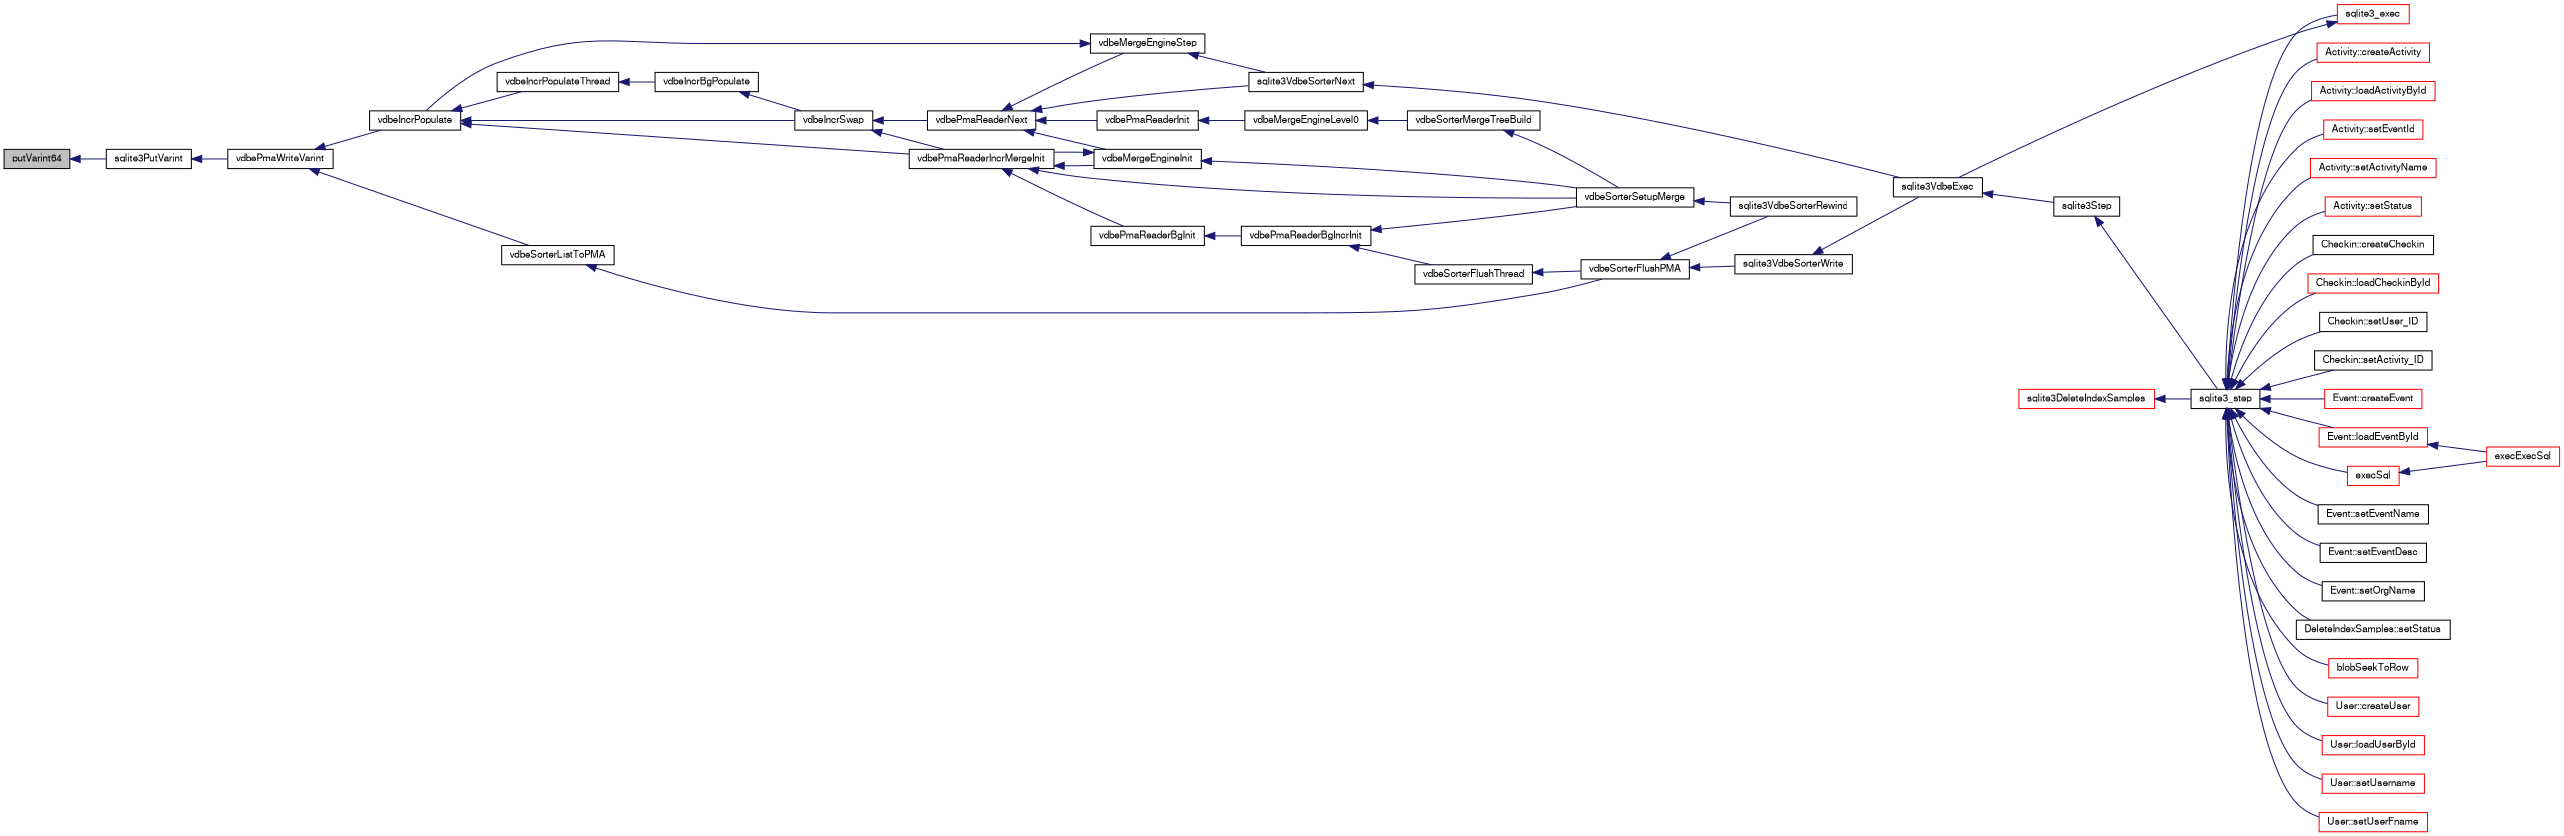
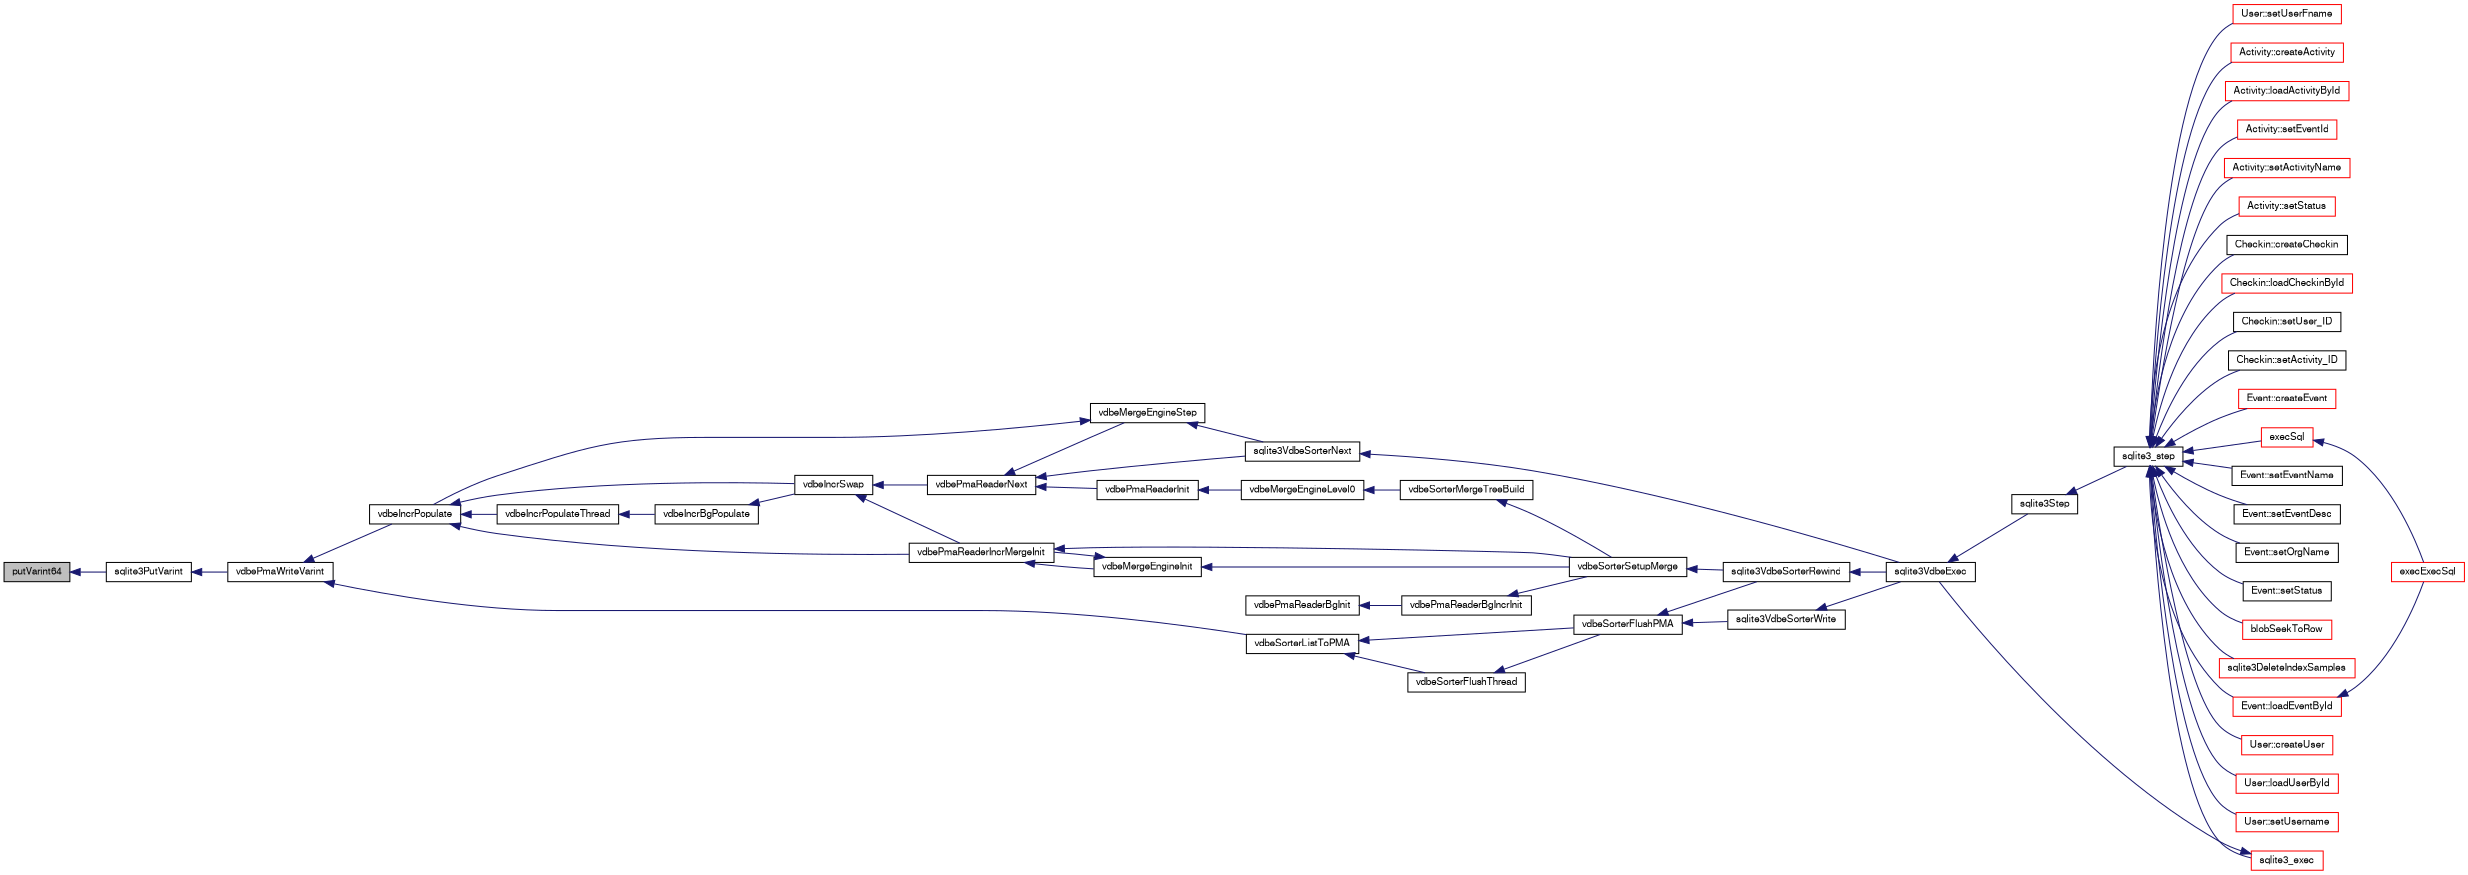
edge "vdbeMergeEngineInit" -> "vdbePmaReaderNext": removed
edge "vdbePmaReaderBgInit" -> "vdbePmaReaderIncrMergeInit": removed
edge "vdbeSorterFlushThread" -> "vdbePmaReaderBgIncrInit": now "vdbeSorterFlushThread" -> "vdbeSorterListToPMA"
edge "sqlite3_step" -> "sqlite3DeleteIndexSamples": reversed
edge "sqlite3VdbeExec" -> "sqlite3VdbeSorterRewind": added
node "DeleteIndexSamples::setStatus": label "DeleteIndexSamples::setStatus" -> "Event::setStatus"
